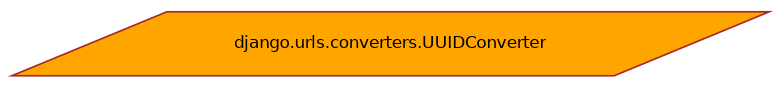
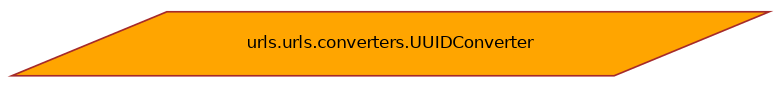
node "django.urls.converters.UUIDConverter": label "django.urls.converters.UUIDConverter" -> "urls.urls.converters.UUIDConverter"
